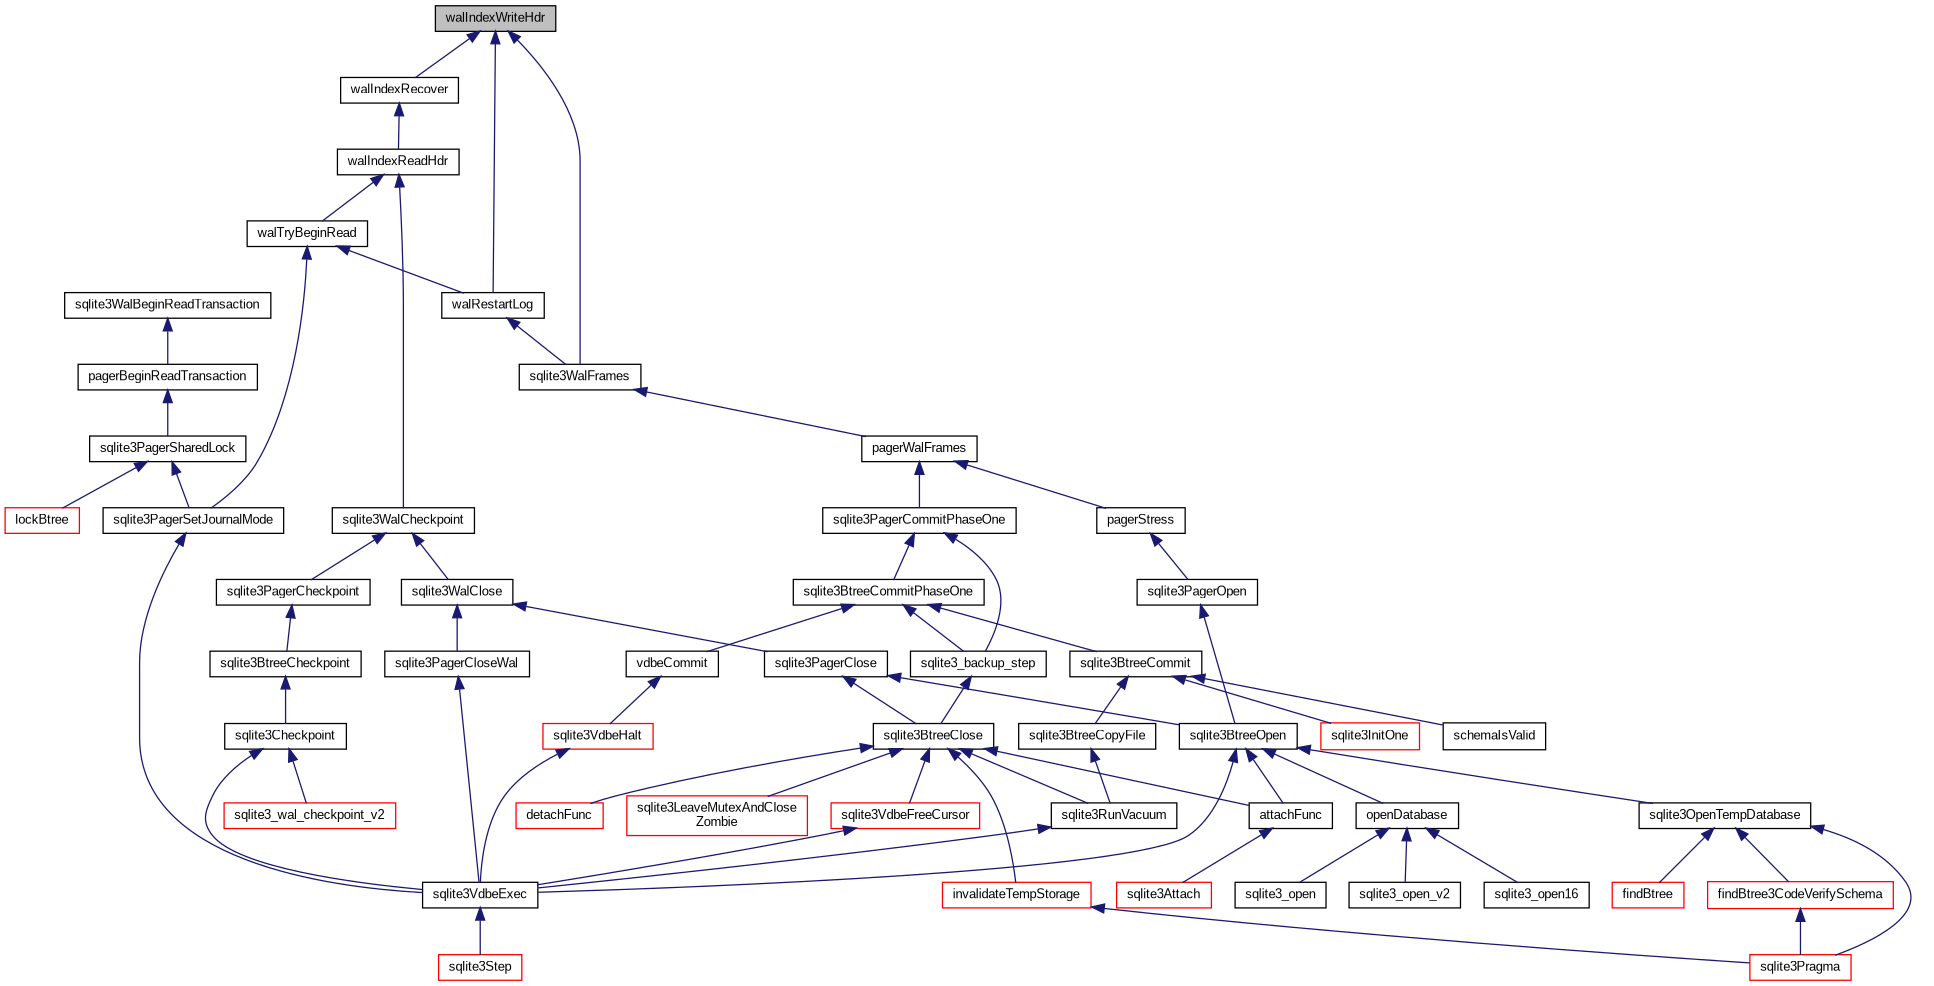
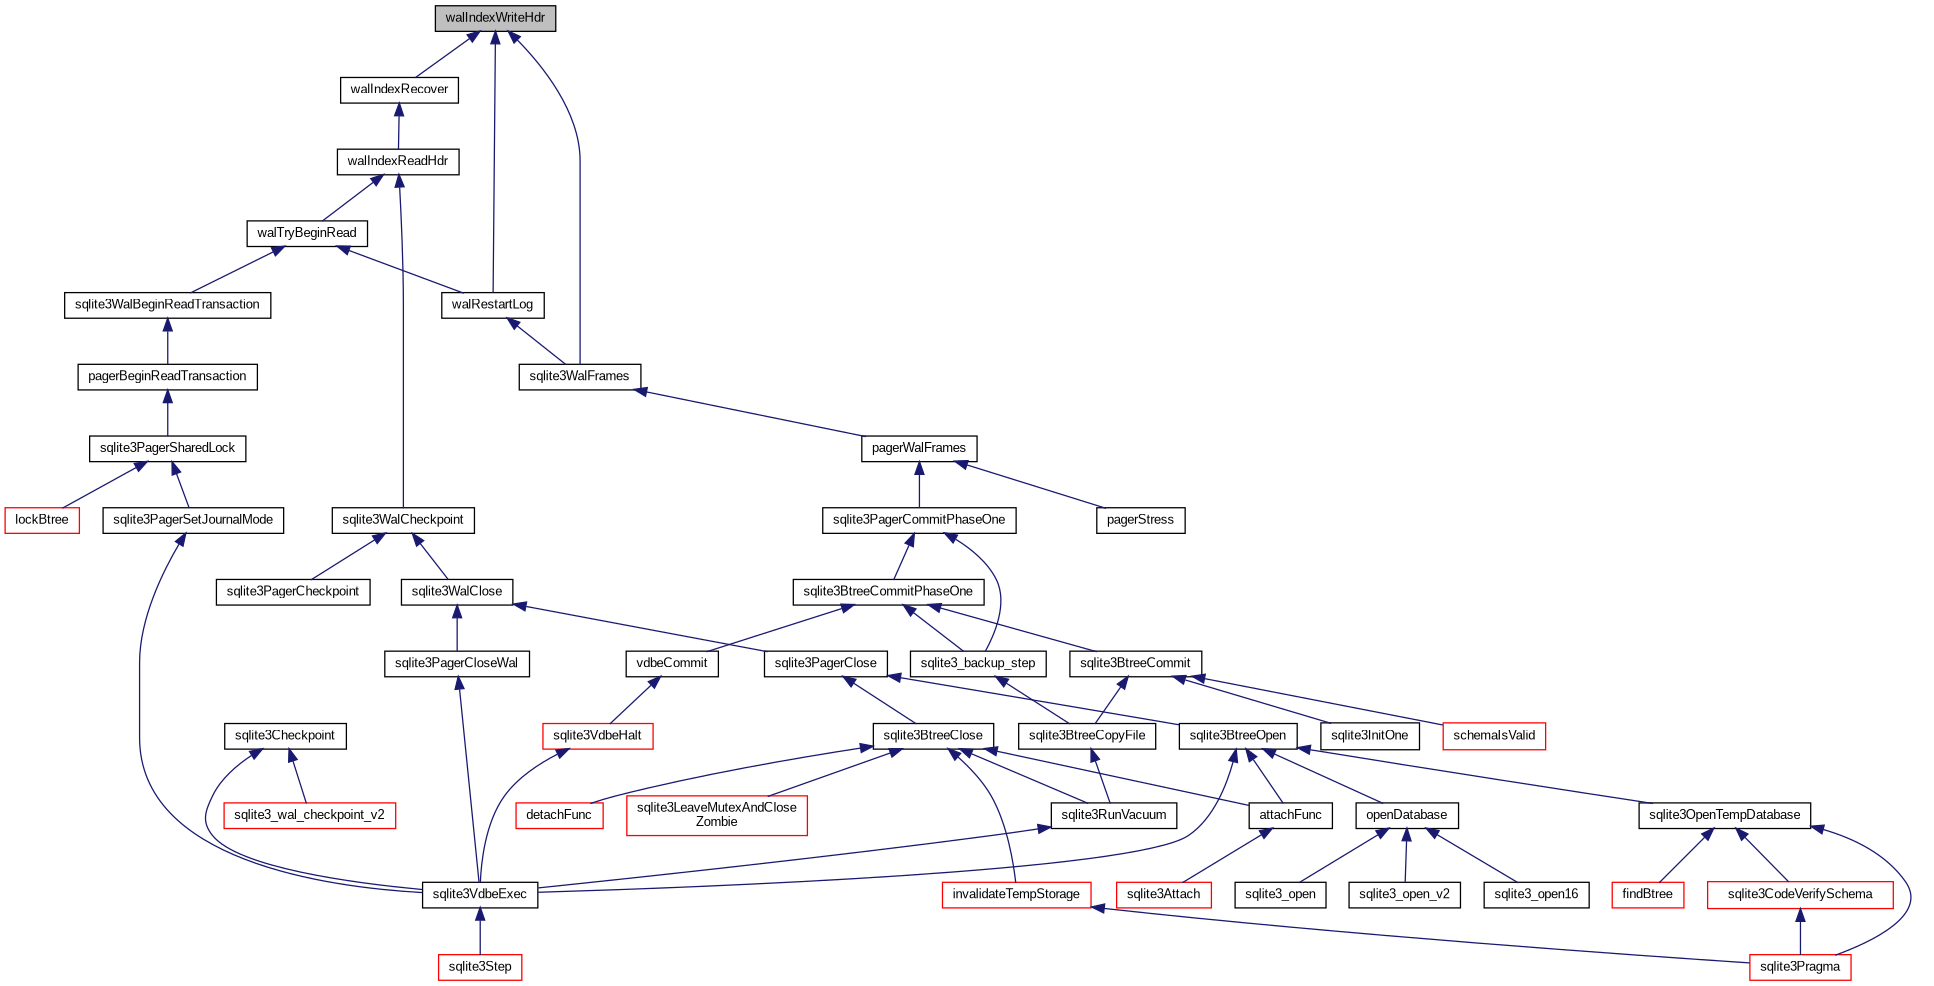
edge "sqlite3PagerSetJournalMode" -> "walTryBeginRead": now "sqlite3WalBeginReadTransaction" -> "walTryBeginRead"
node "sqlite3PagerOpen": removed
node "sqlite3BtreeCheckpoint": removed
edge "sqlite3BtreeClose" -> "sqlite3_backup_step": now "sqlite3BtreeCopyFile" -> "sqlite3_backup_step"
node "sqlite3InitOne": color red -> black
node "schemaIsValid": color black -> red
node "sqlite3VdbeFreeCursor": removed
node "findBtree3CodeVerifySchema": label "findBtree3CodeVerifySchema" -> "sqlite3CodeVerifySchema"
